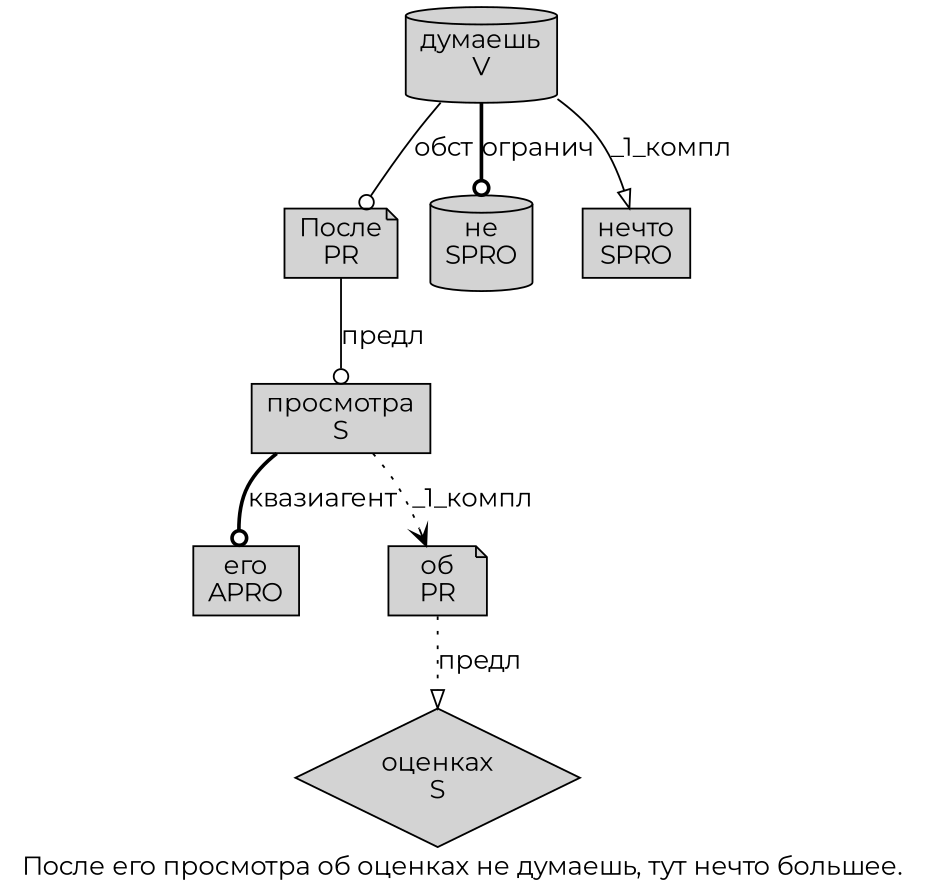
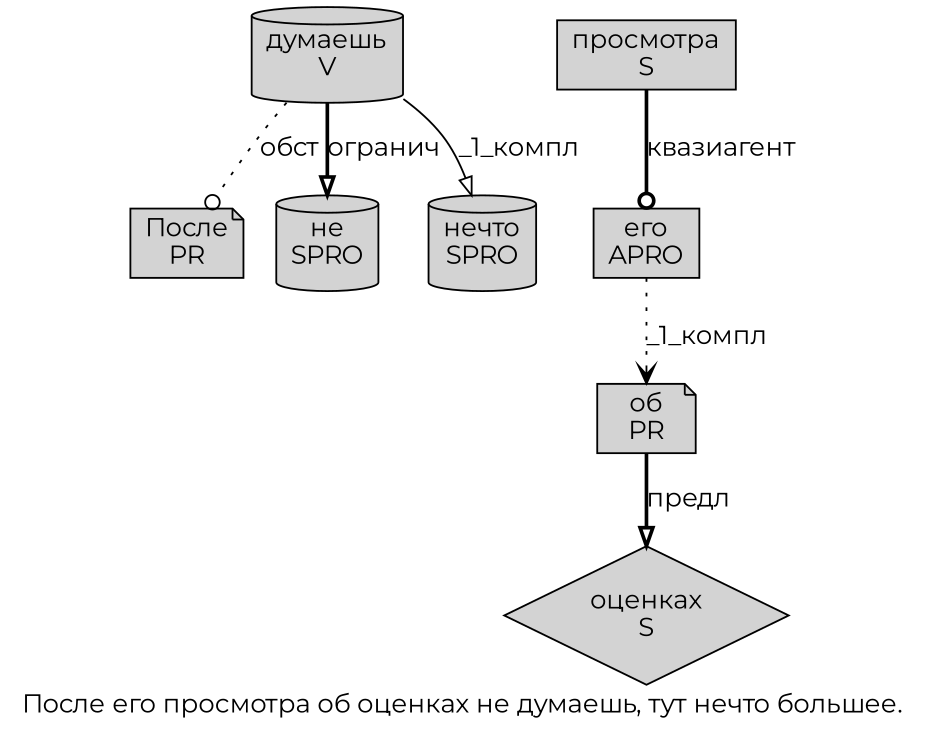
edge "думаешь V" -> "не SPRO": arrowhead odot -> onormal
edge "думаешь V" -> "После PR": style solid -> dotted
node "нечто SPRO": shape box -> cylinder
edge "После PR" -> "просмотра S": removed, label "предл"
edge "просмотра S" -> "об PR": now "его APRO" -> "об PR"
edge "об PR" -> "оценках S": style dotted -> bold
